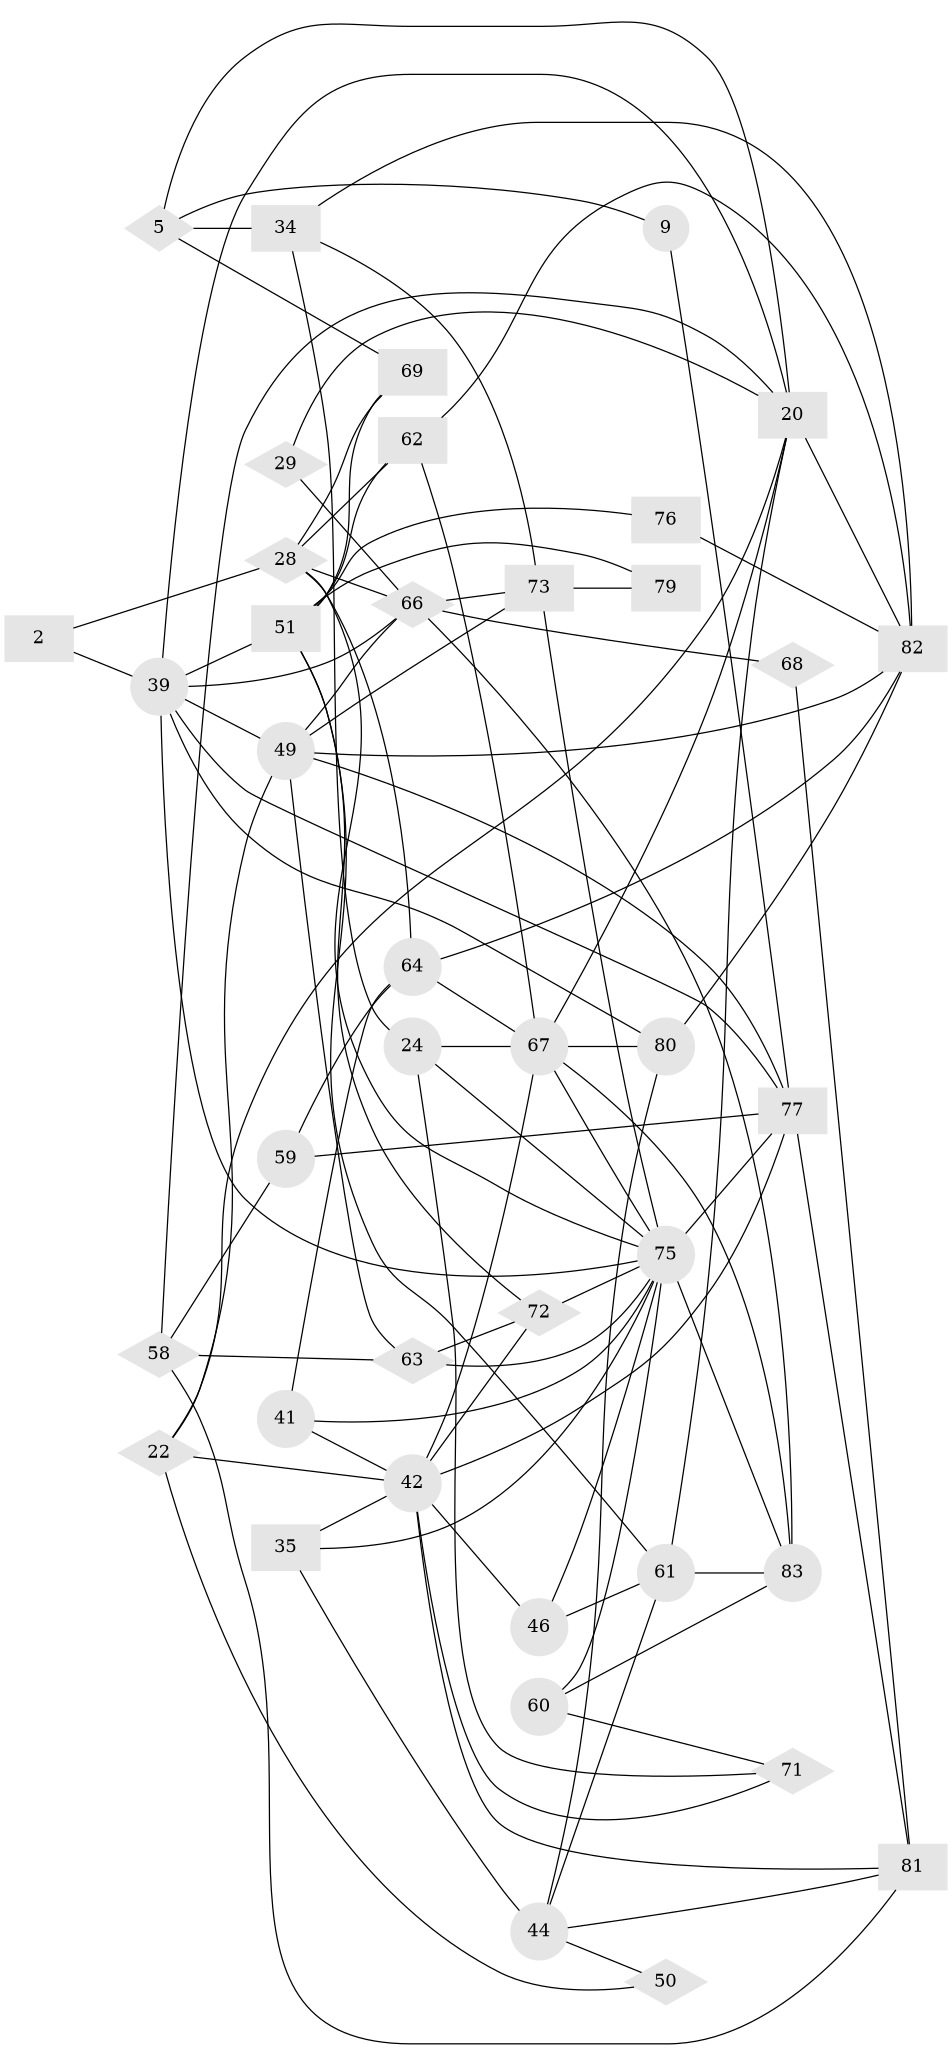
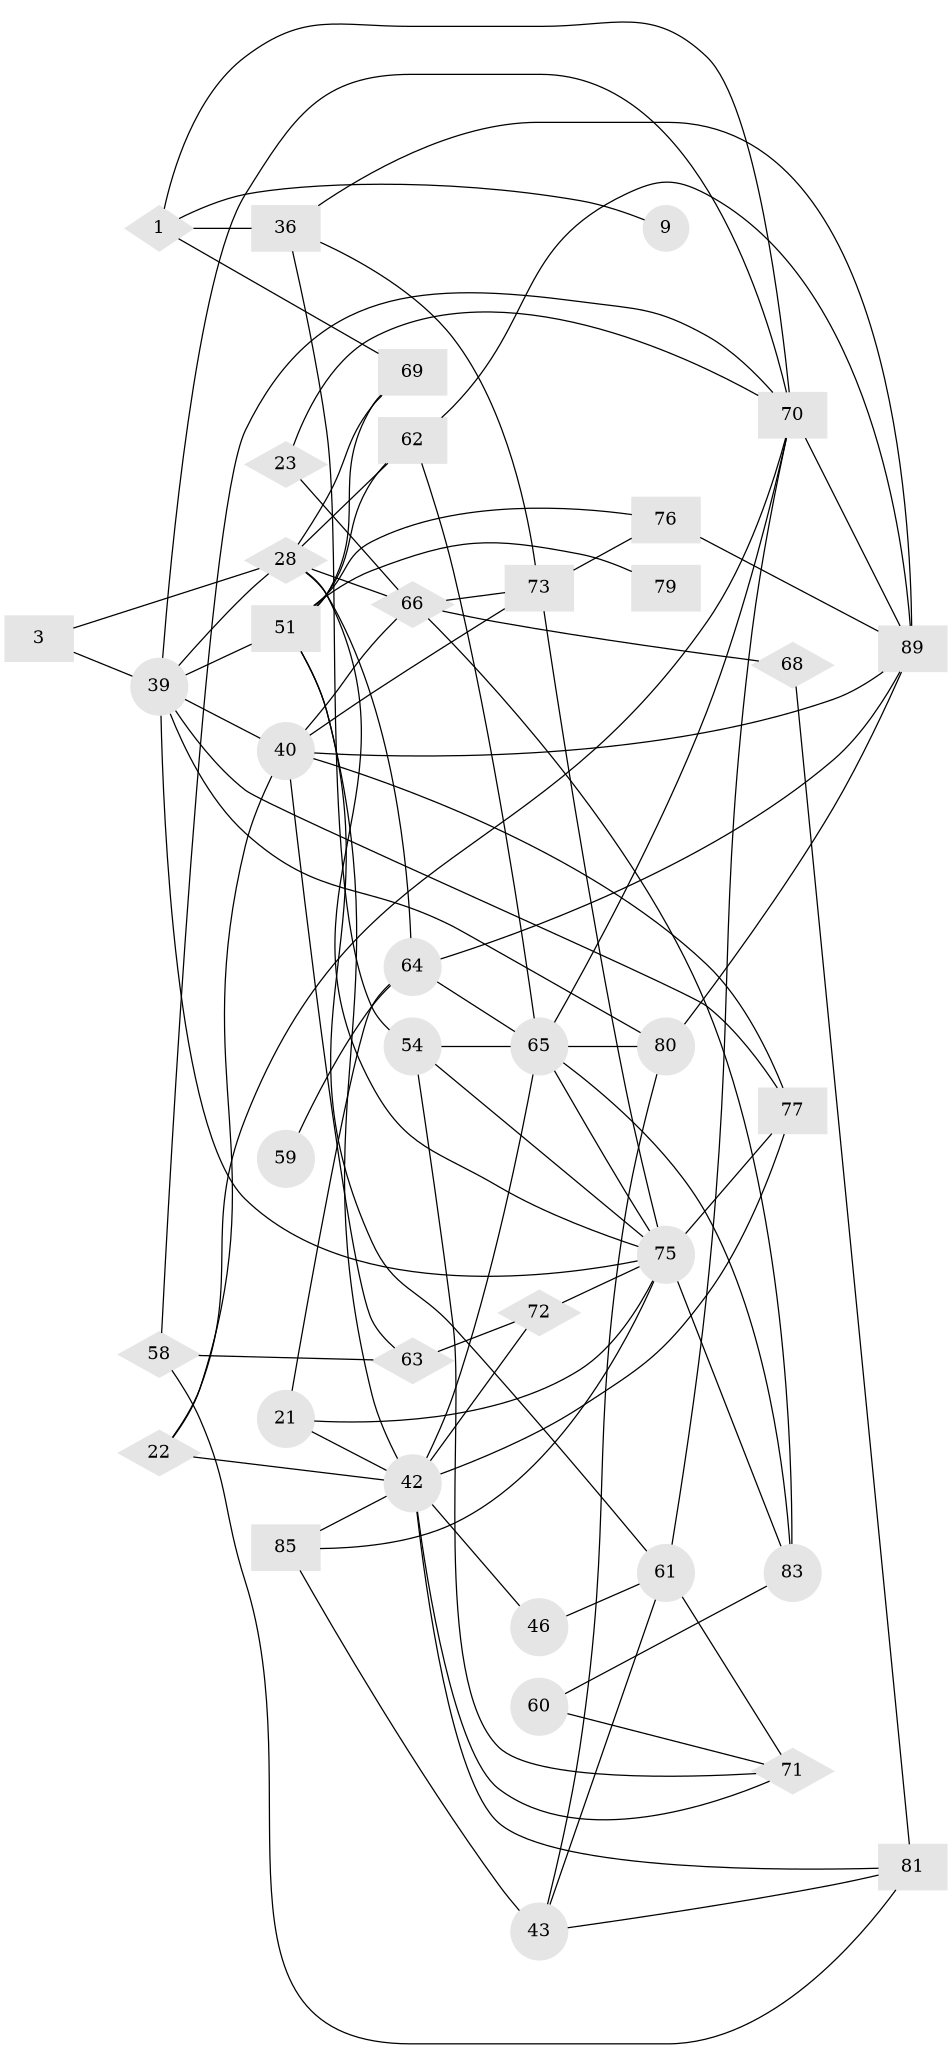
node "5": label "5" -> "1"
node "34": label "34" -> "36"
node "20": label "20" -> "70"
node "29": label "29" -> "23"
edge "73" -- "79": now "73" -- "76"
node "2": label "2" -> "3"
node "82": label "82" -> "89"
edge "9" -- "77": removed
edge "66" -- "39": now "28" -- "39"
node "49": label "49" -> "40"
node "24": label "24" -> "54"
node "67": label "67" -> "65"
edge "51" -- "72": now "51" -- "42"
edge "77" -- "59": removed
edge "59" -- "58": removed
edge "75" -- "63": removed
node "41": label "41" -> "21"
edge "75" -- "46": removed
edge "77" -- "81": removed
edge "75" -- "60": removed
node "35": label "35" -> "85"
edge "61" -- "83": now "61" -- "71"
node "44": label "44" -> "43"
node "50": removed
